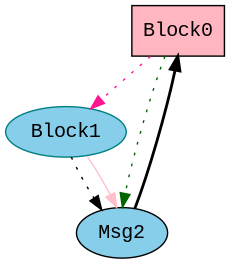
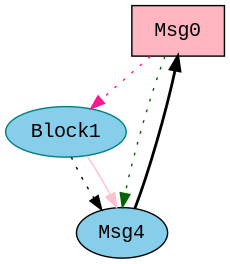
node "Block0": label "Block0" -> "Msg0"
node "Msg2": label "Msg2" -> "Msg4"
